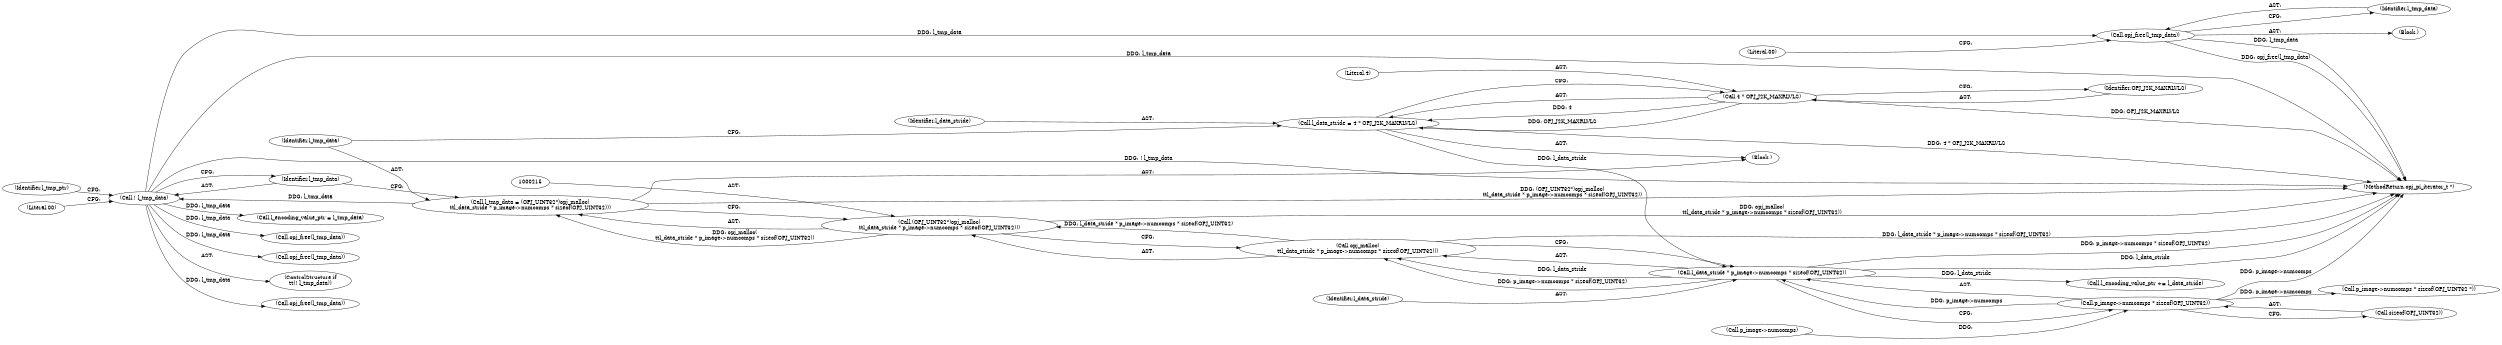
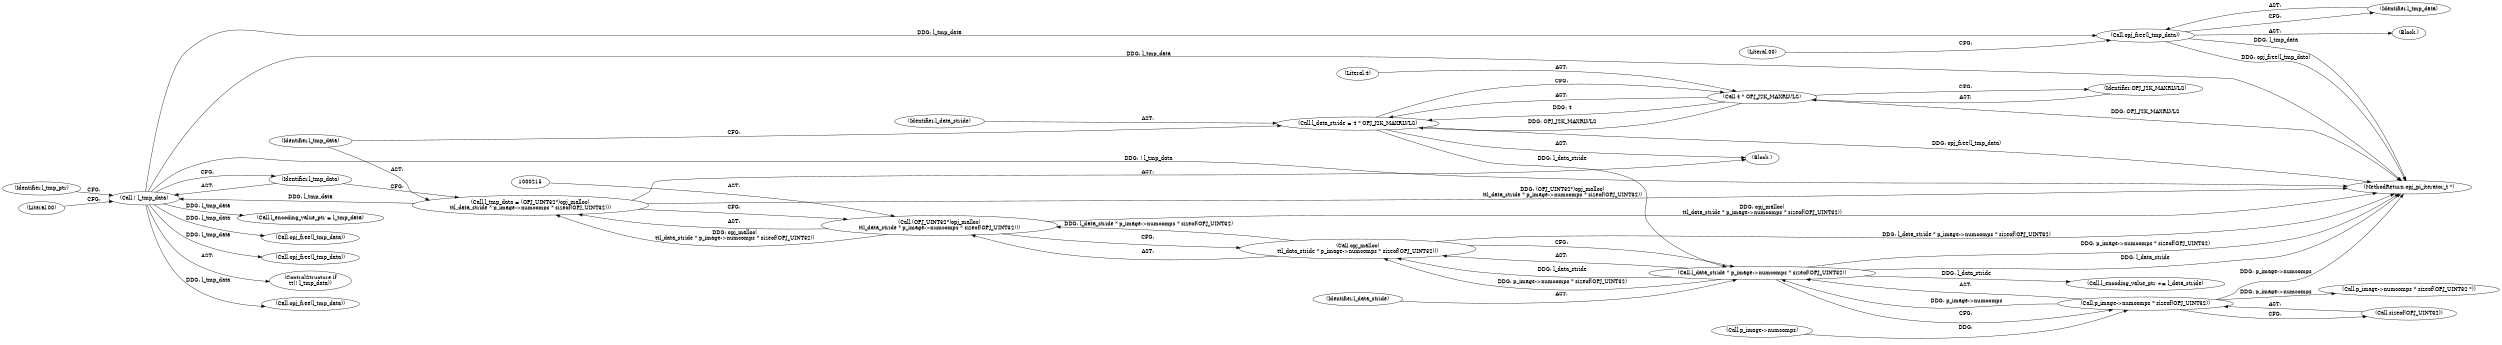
edge "(Call,l_data_stride = 4 * OPJ_J2K_MAXRLVLS)" -> "(MethodReturn,opj_pi_iterator_t *)": label "DDG: 4 * OPJ_J2K_MAXRLVLS" -> "DDG: opj_free(l_tmp_data)"
